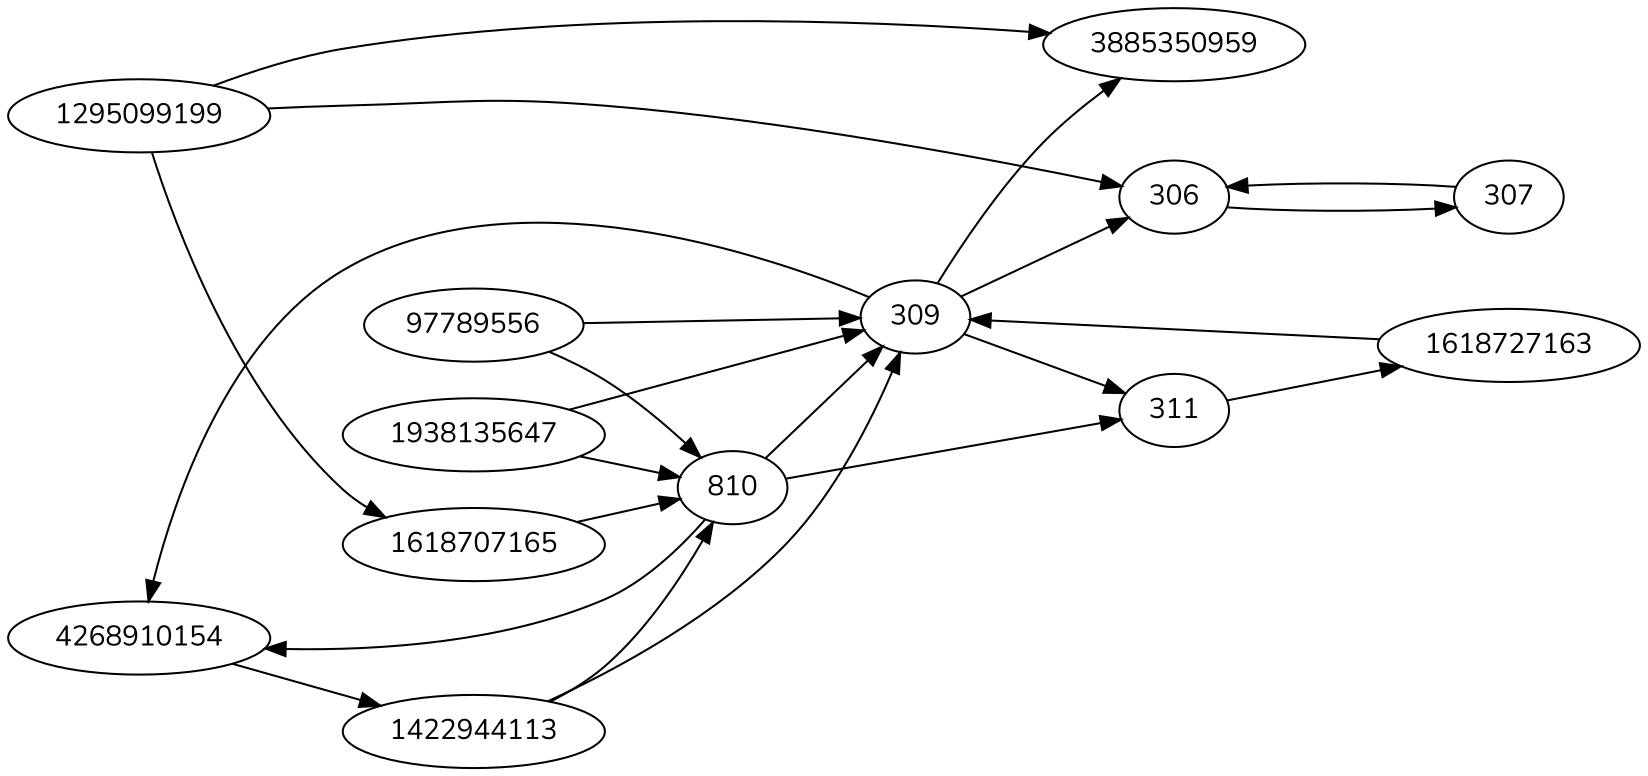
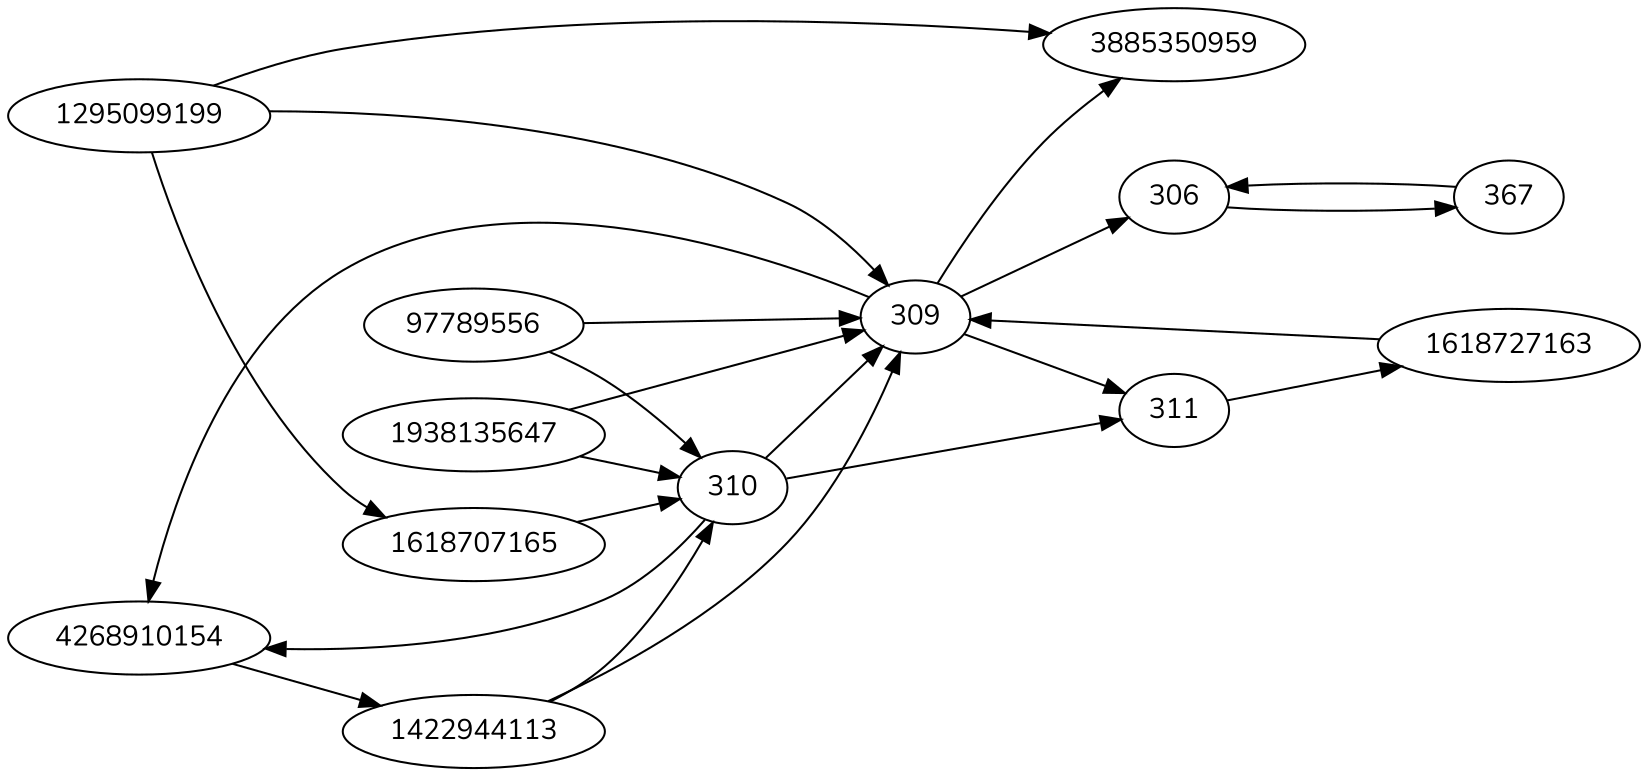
edge "1295099199" -> "306": now "1295099199" -> "309"
node "307": label "307" -> "367"
node "810": label "810" -> "310"
